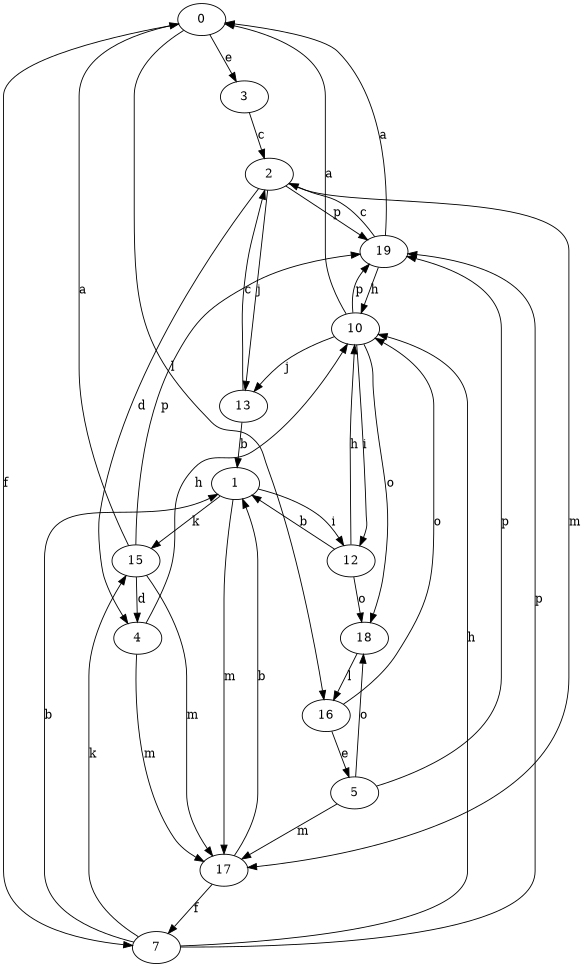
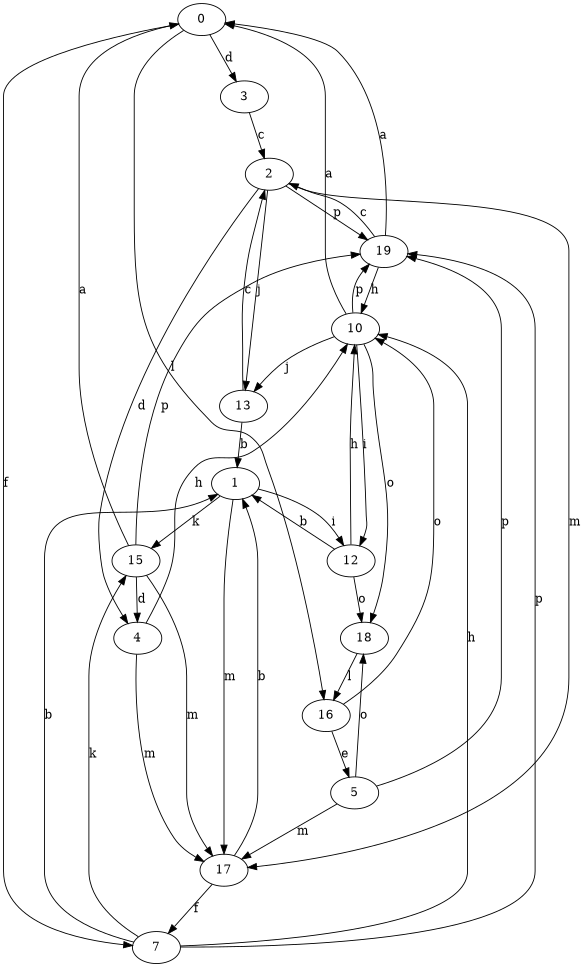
edge "0" -> "3": label "e" -> "d"
